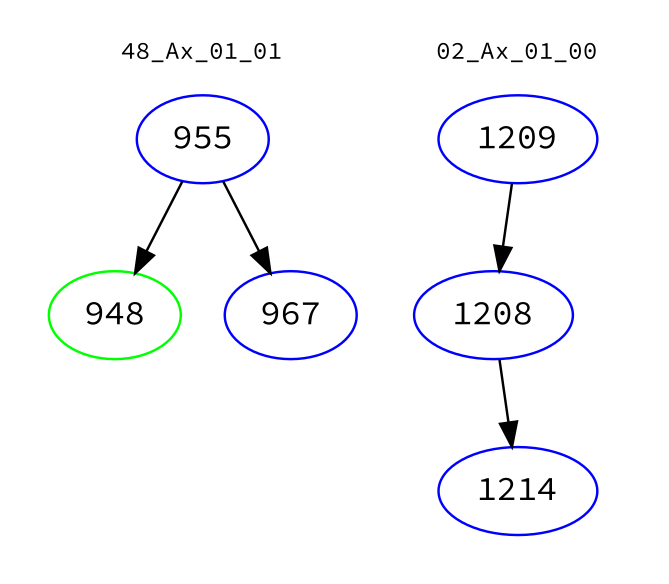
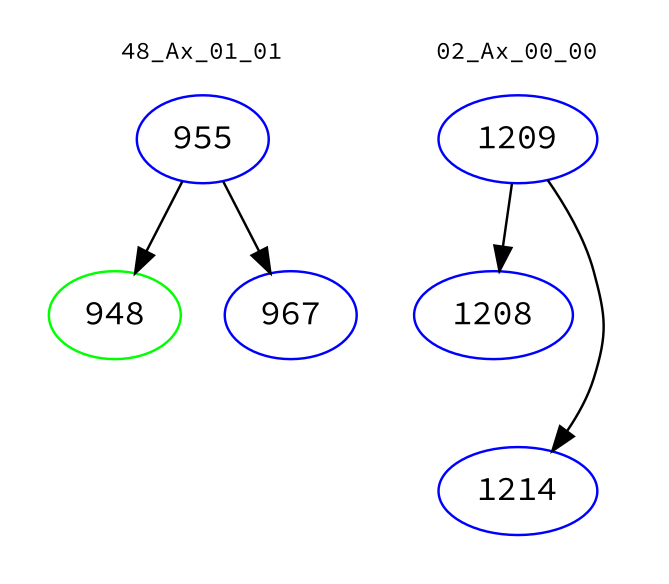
cluster "02_Ax_01_00": label "02_Ax_01_00" -> "02_Ax_00_00"
edge "1208" -> "1214": now "1209" -> "1214"
